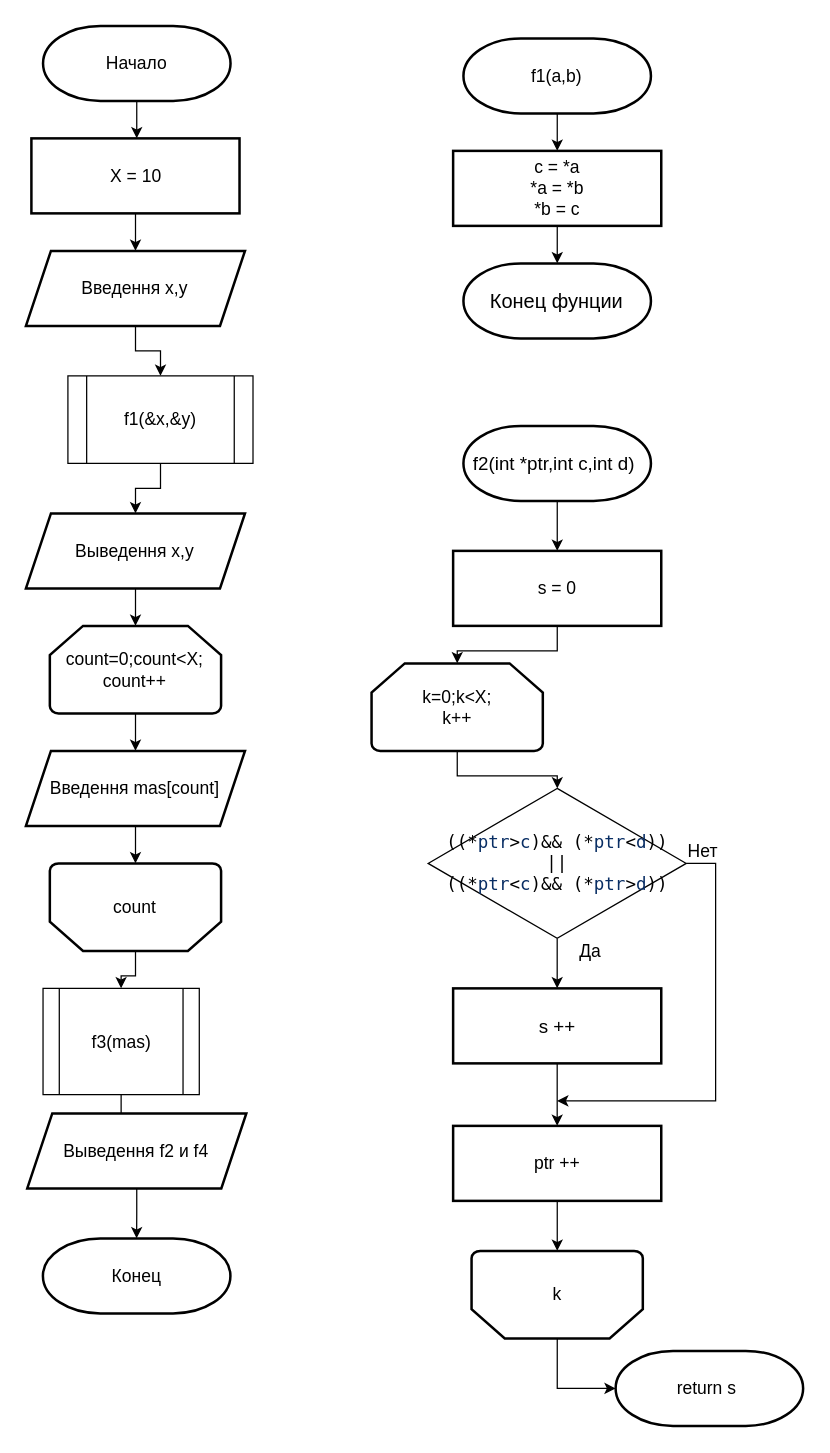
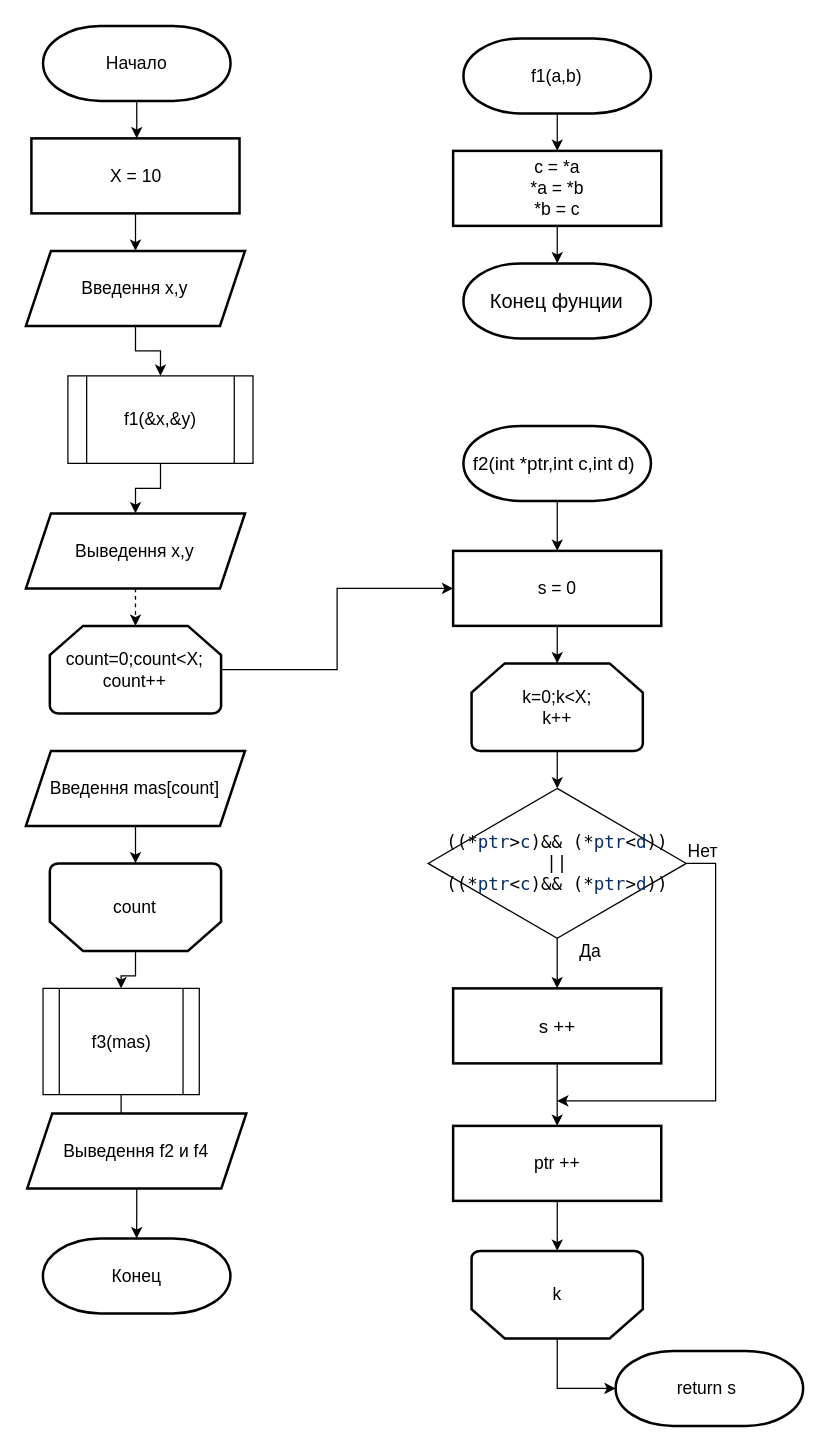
edge "Выведення x,y" -> "count=0;count<X; count++": style solid -> dashed
node "k=0;k<X; k++": moved (457, 707) -> (557, 707)
edge "count=0;count<X; count++" -> "Введення mas[count]": now "count=0;count<X; count++" -> "s = 0"
